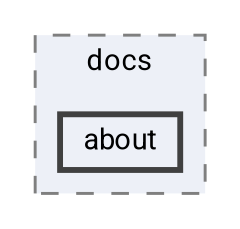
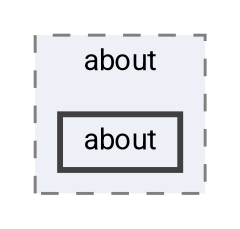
cluster "docs": label "docs" -> "about"
